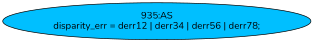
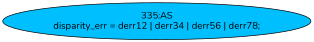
node "935:AS disparity_err = derr12 | derr34 | derr56 | derr78;": label "935:AS disparity_err = derr12 | derr34 | derr56 | derr78;" -> "335:AS disparity_err = derr12 | derr34 | derr56 | derr78;"
